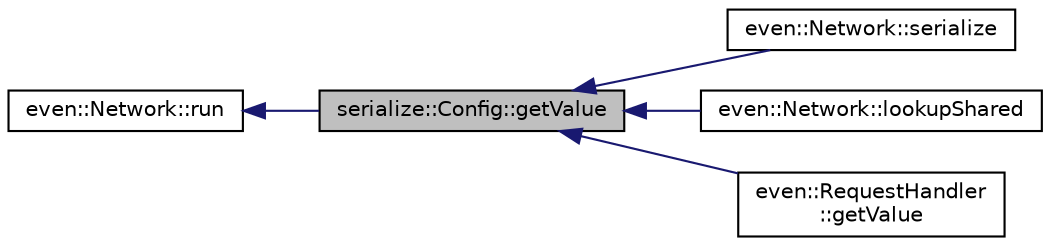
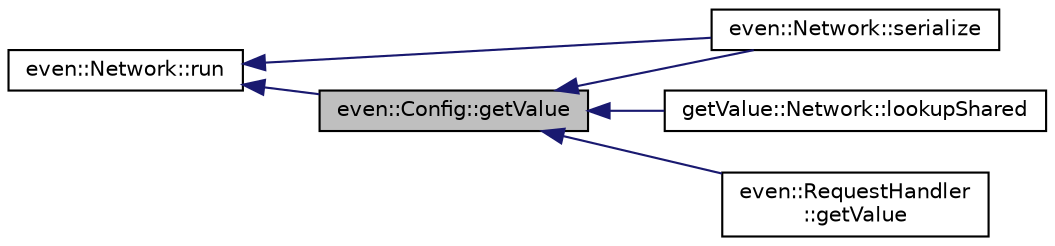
edge "even::Network::serialize" -> "even::Network::run": added
node "serialize::Config::getValue": label "serialize::Config::getValue" -> "even::Config::getValue"
node "even::Network::lookupShared": label "even::Network::lookupShared" -> "getValue::Network::lookupShared"
